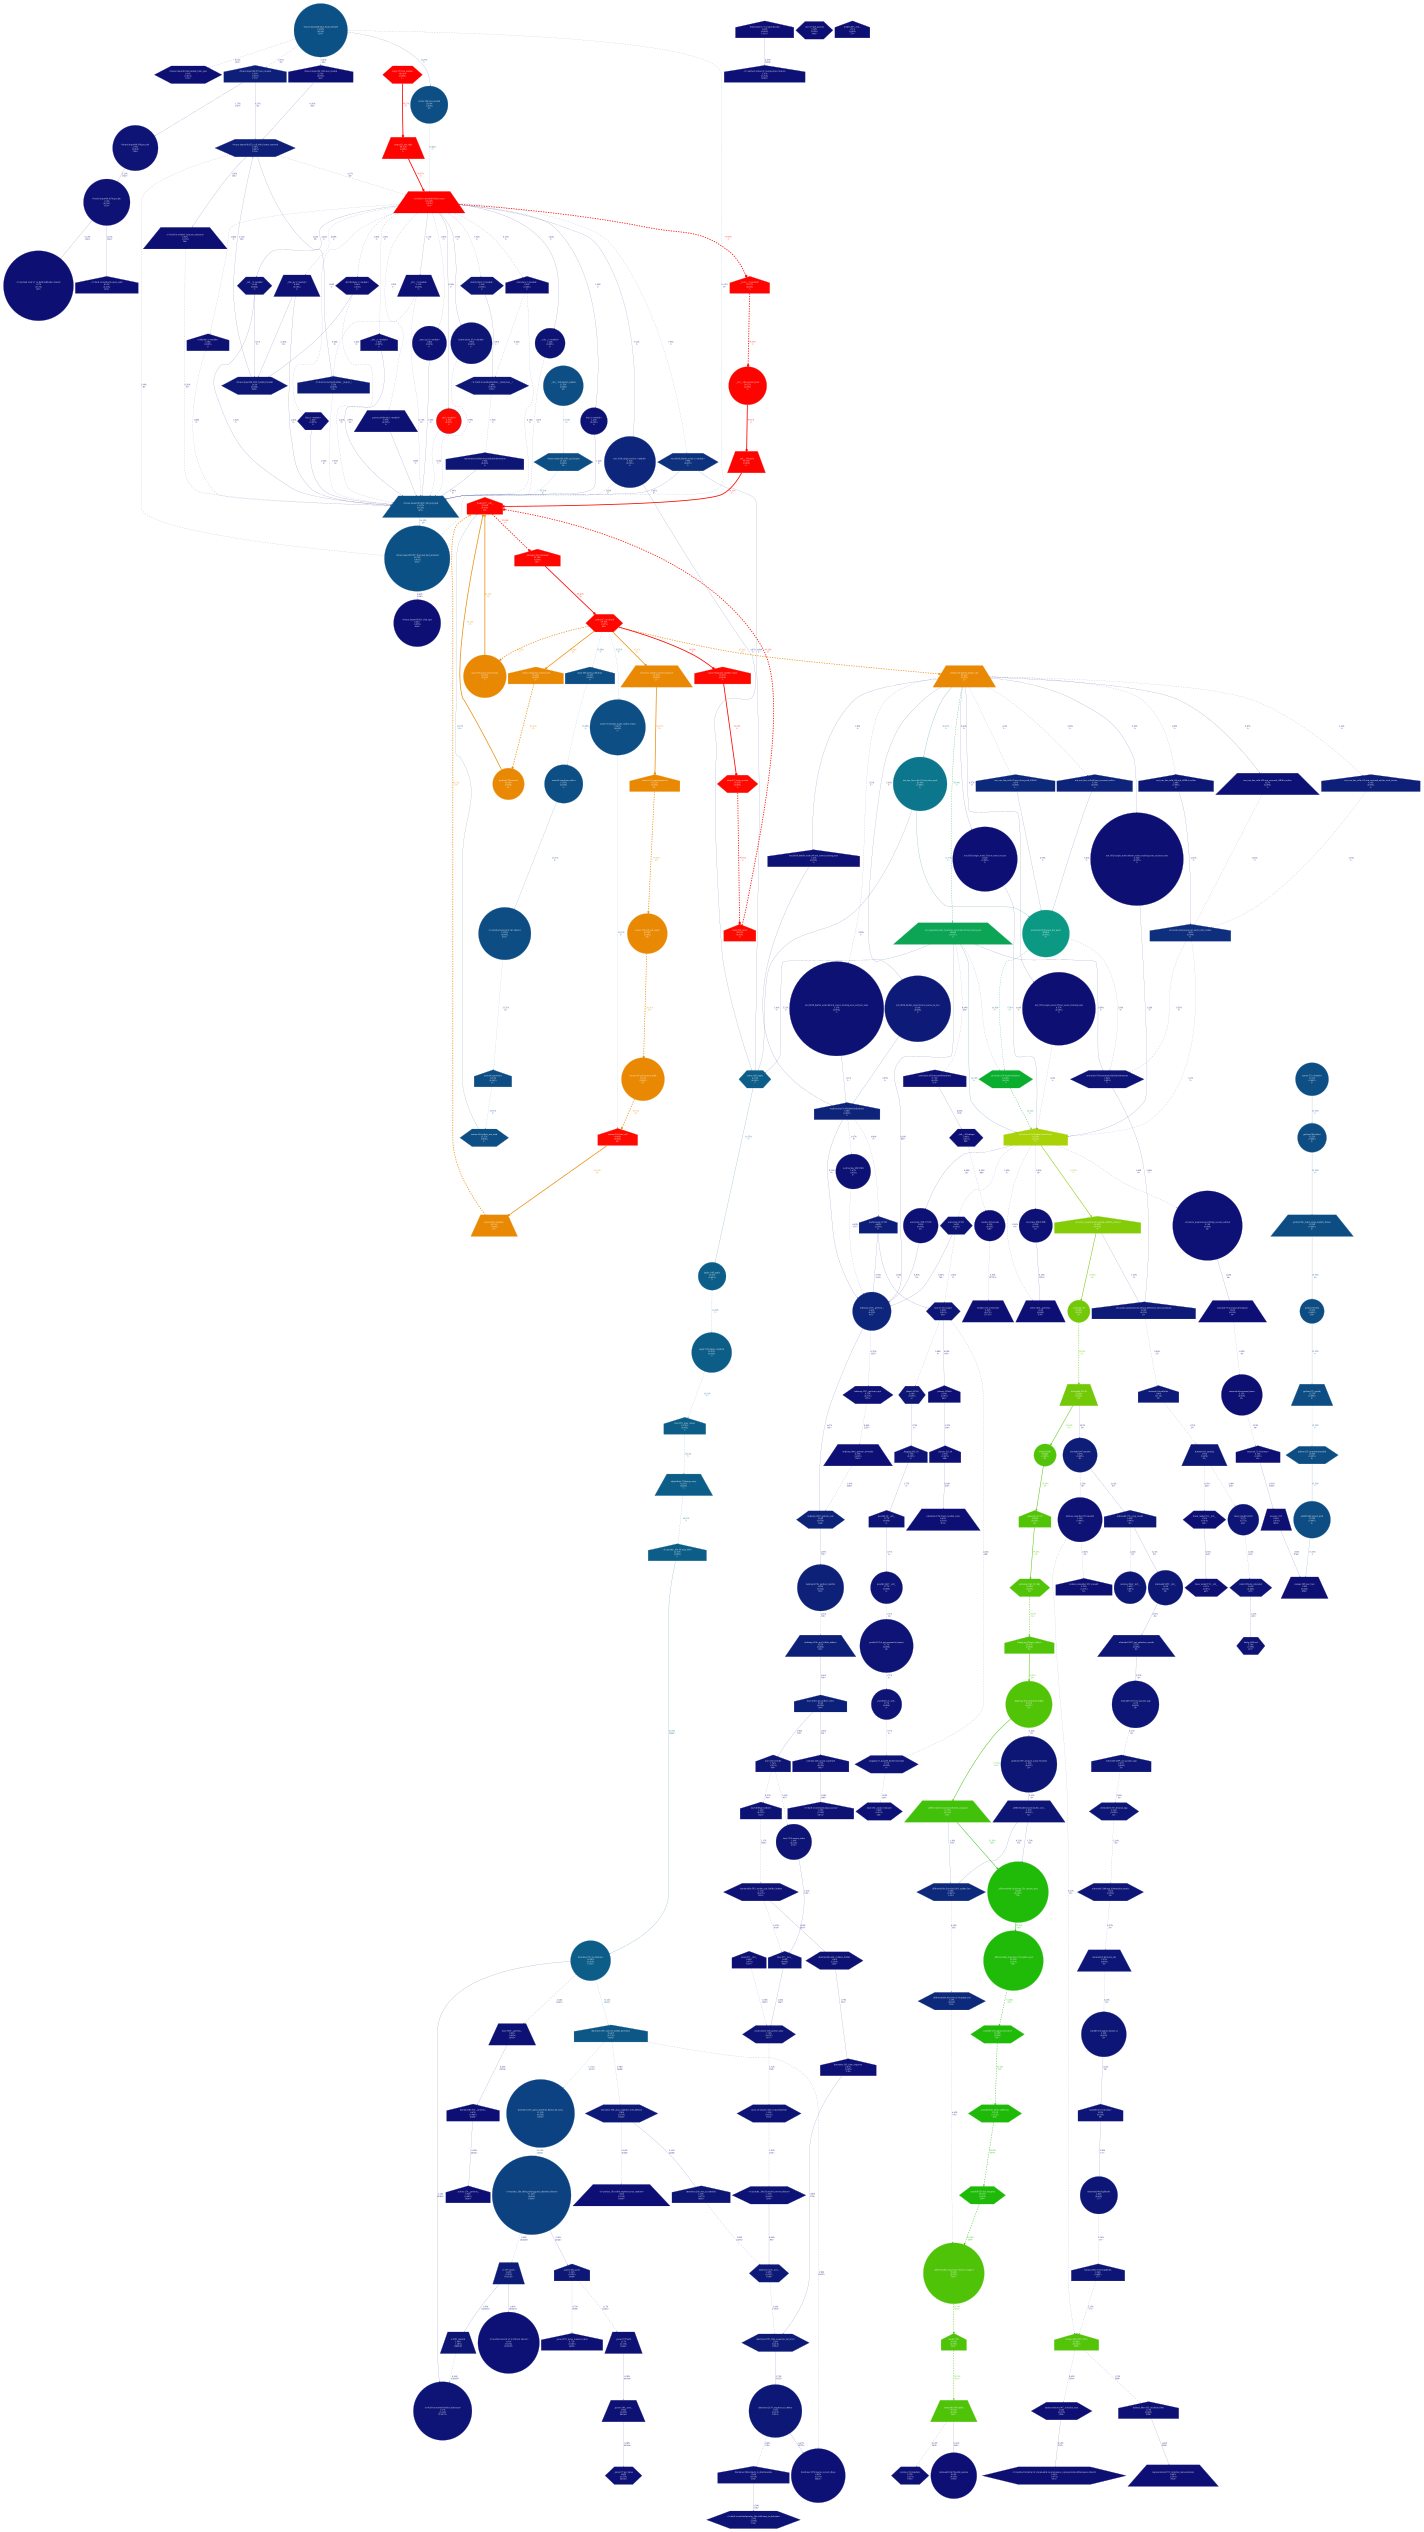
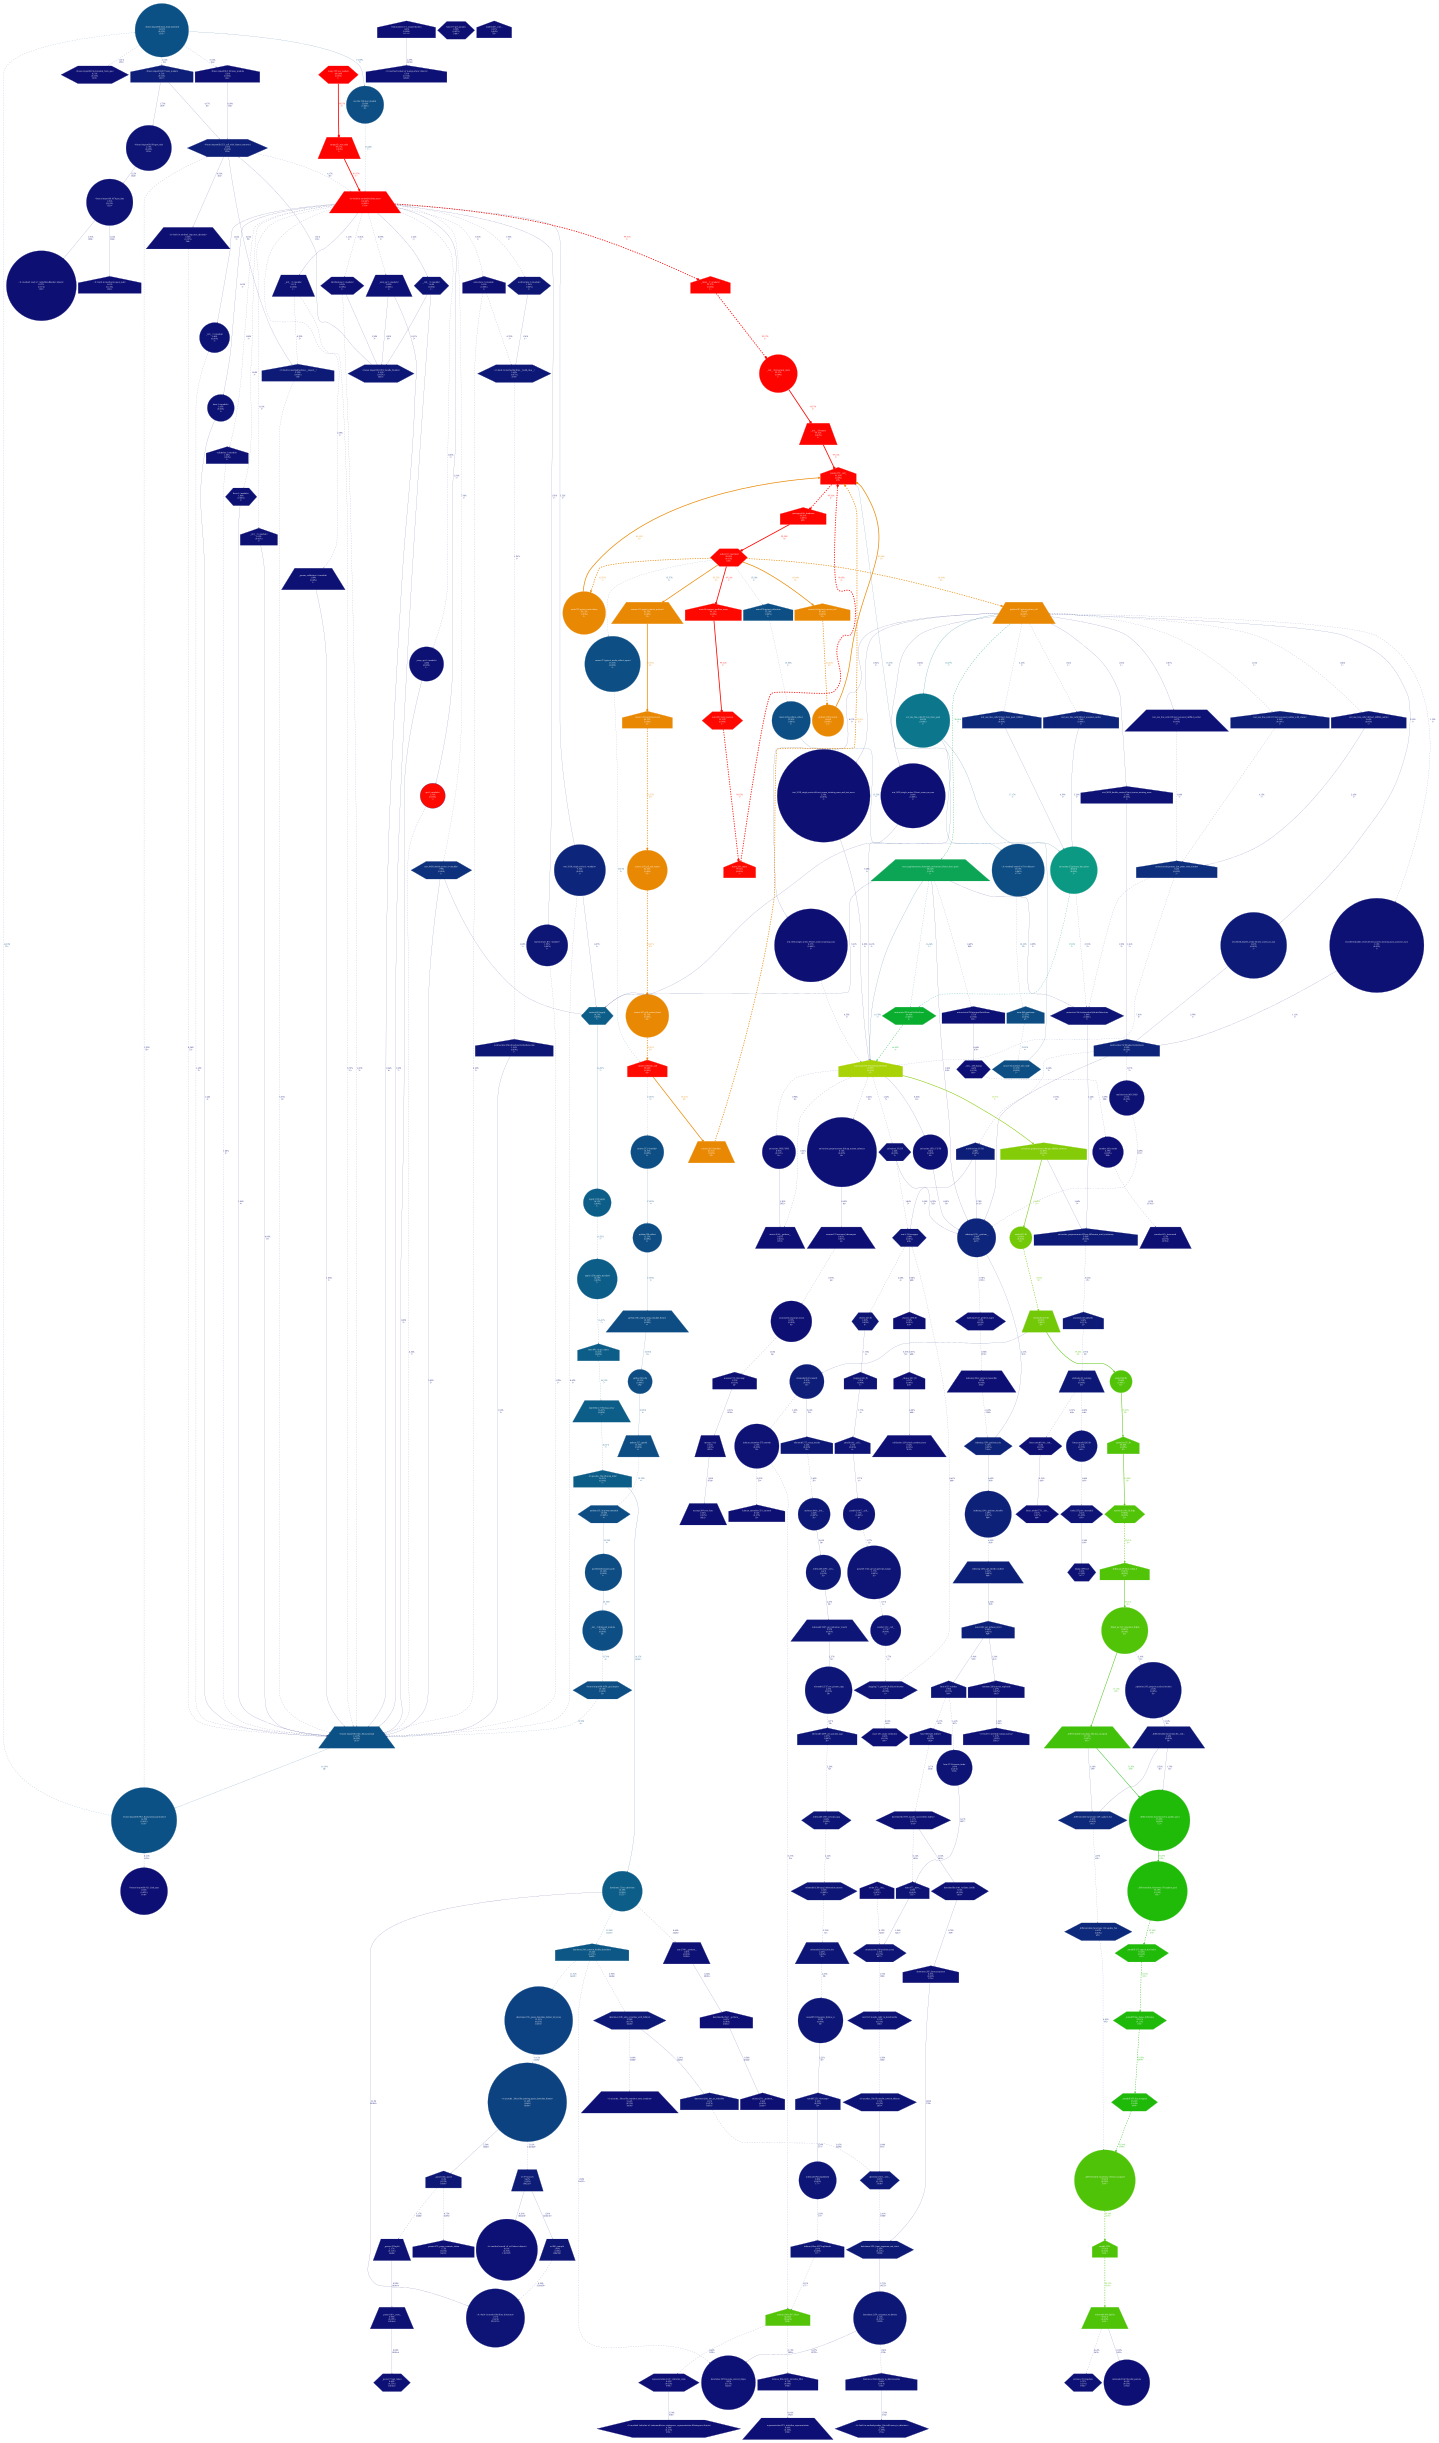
edge "runner:318:from_call 99.08% (0.00%) 68×" -> "runner:372:<lambda> 13.57% (0.00%) 5×": added, label "13.57% 5×"
edge "mlemodel:773:_wrap_results 2.62% (0.00%) 30×" -> "mlemodel:2295:__init__ 2.61% (0.01%) 30×": now "sarimax:1804:__init__ 2.62% (0.00%) 30×" -> "mlemodel:2295:__init__ 2.61% (0.01%) 30×"
edge "pathlib:486:import_path 13.53% (0.00%) 4×" -> "nanops:389:new_func 0.50% (0.02%) 8802×": now "pathlib:486:import_path 13.53% (0.00%) 4×" -> "__init__:108:import_module 13.70% (0.00%) 33×"
